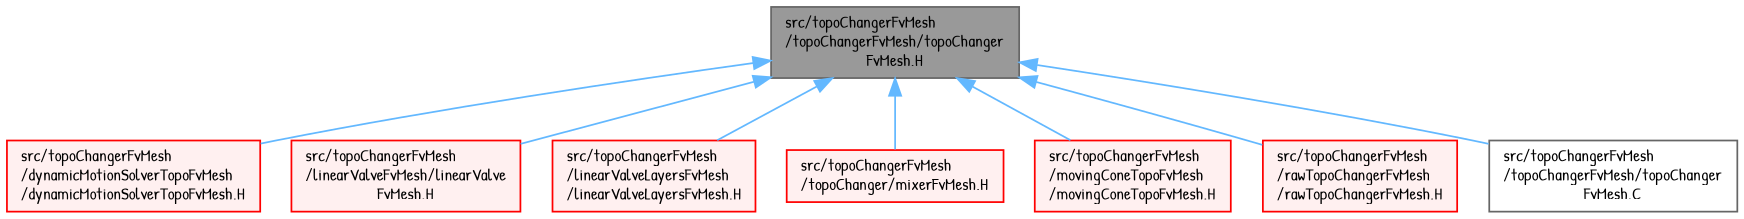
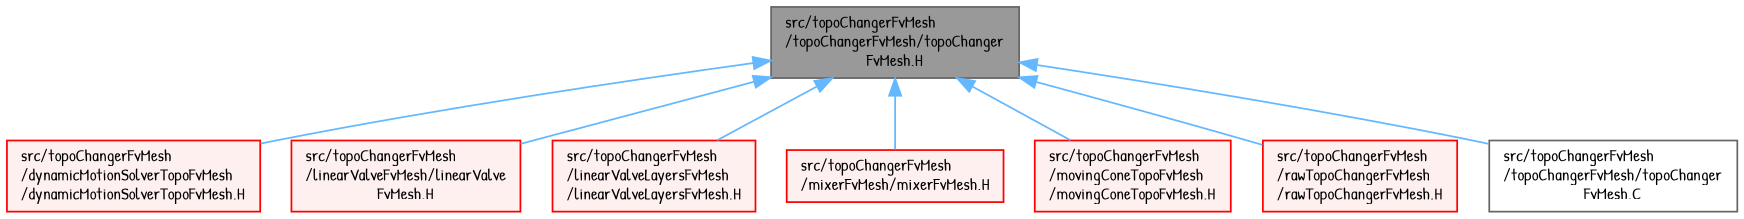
node "src/topoChangerFvMesh /topoChanger/mixerFvMesh.H": label "src/topoChangerFvMesh /topoChanger/mixerFvMesh.H" -> "src/topoChangerFvMesh /mixerFvMesh/mixerFvMesh.H"
